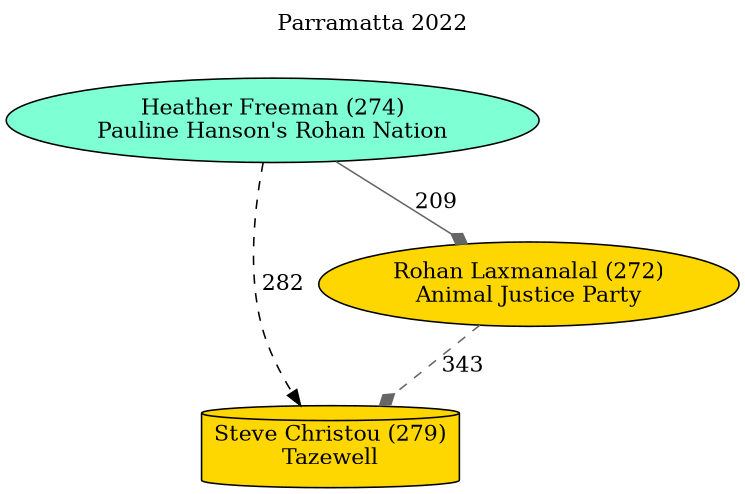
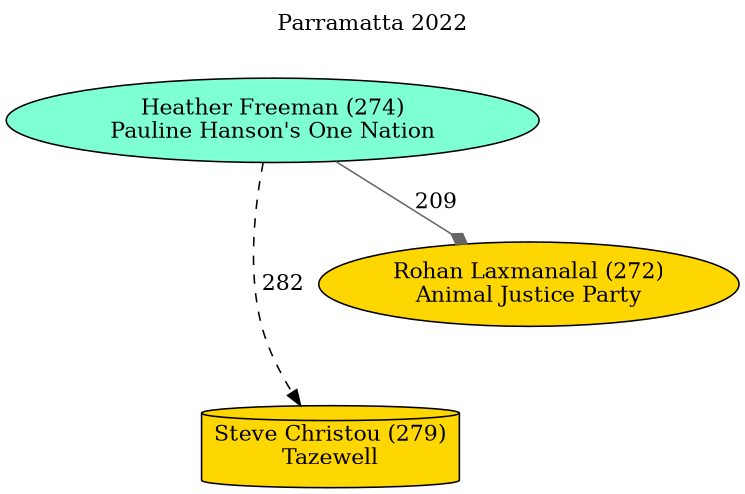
node "Heather Freeman (274) Pauline Hanson's Rohan Nation": label "Heather Freeman (274) Pauline Hanson's Rohan Nation" -> "Heather Freeman (274) Pauline Hanson's One Nation"
edge "Rohan Laxmanalal (272) Animal Justice Party" -> "Steve Christou (279) Tazewell": removed, label "343"
